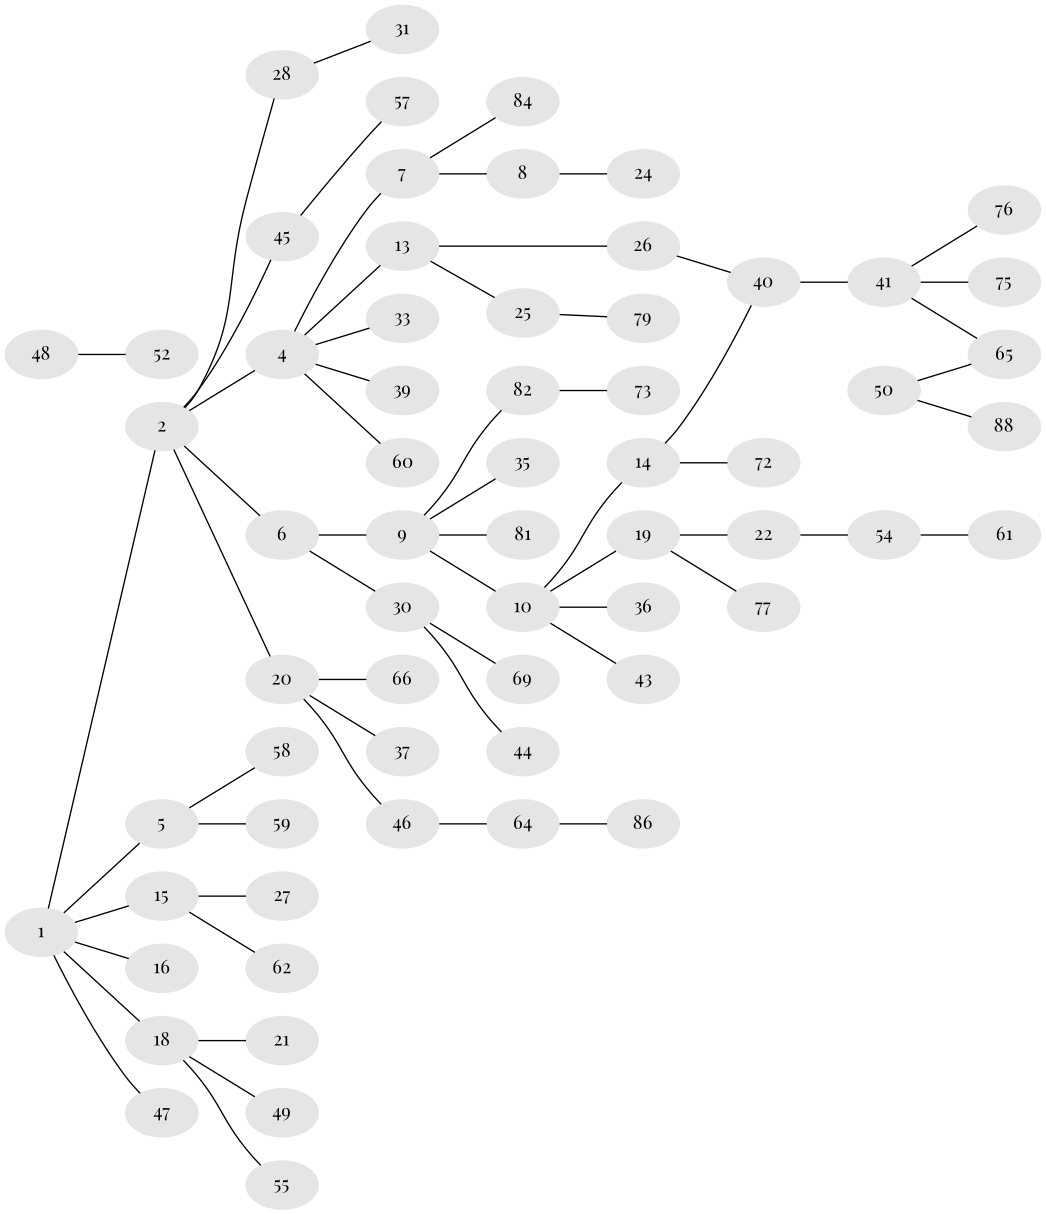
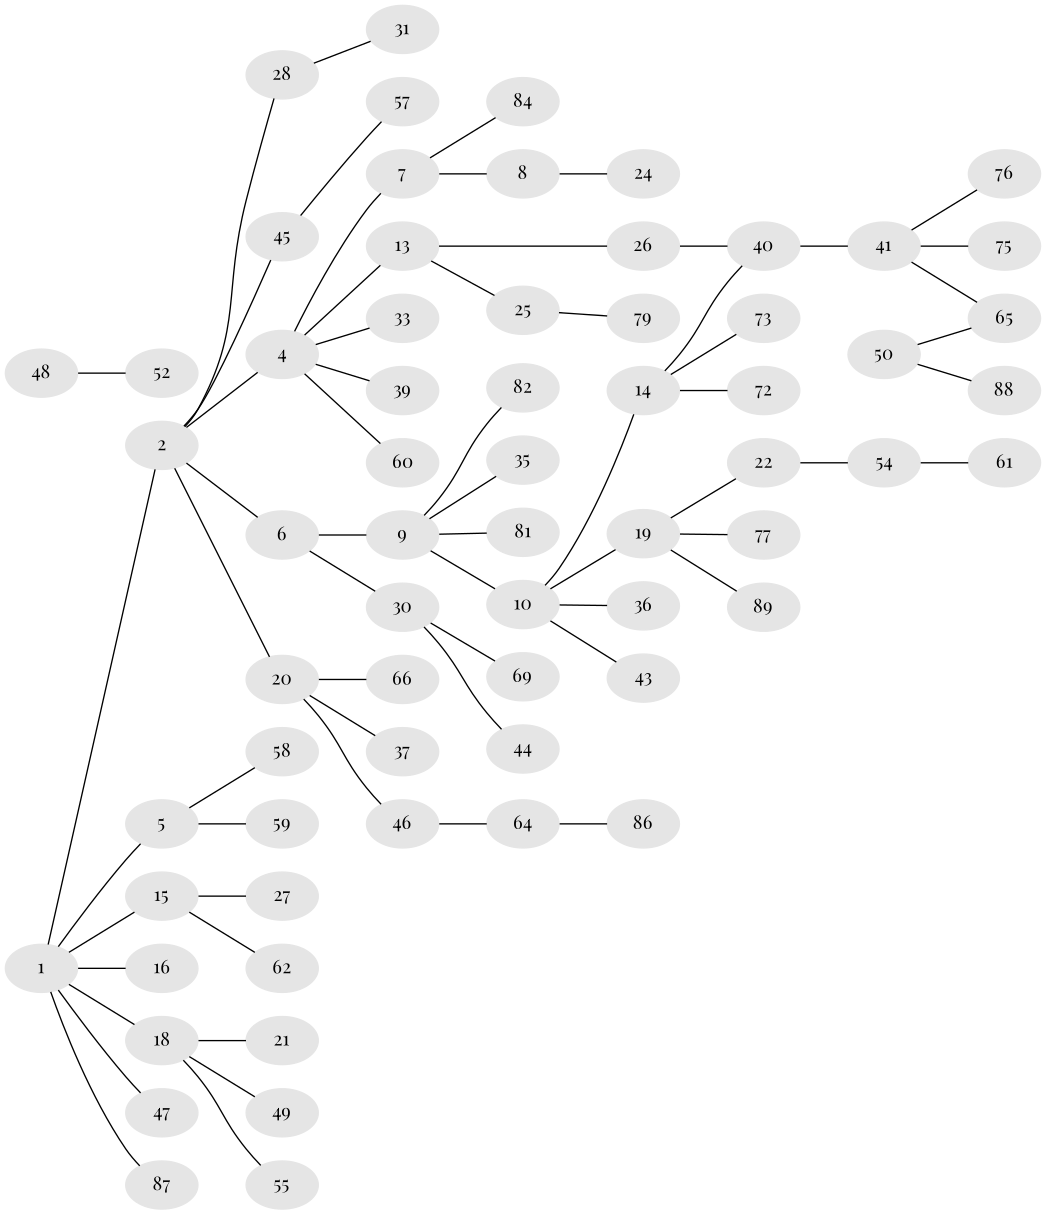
edge "82" -- "73": now "14" -- "73"
node "89": added
node "87": added
